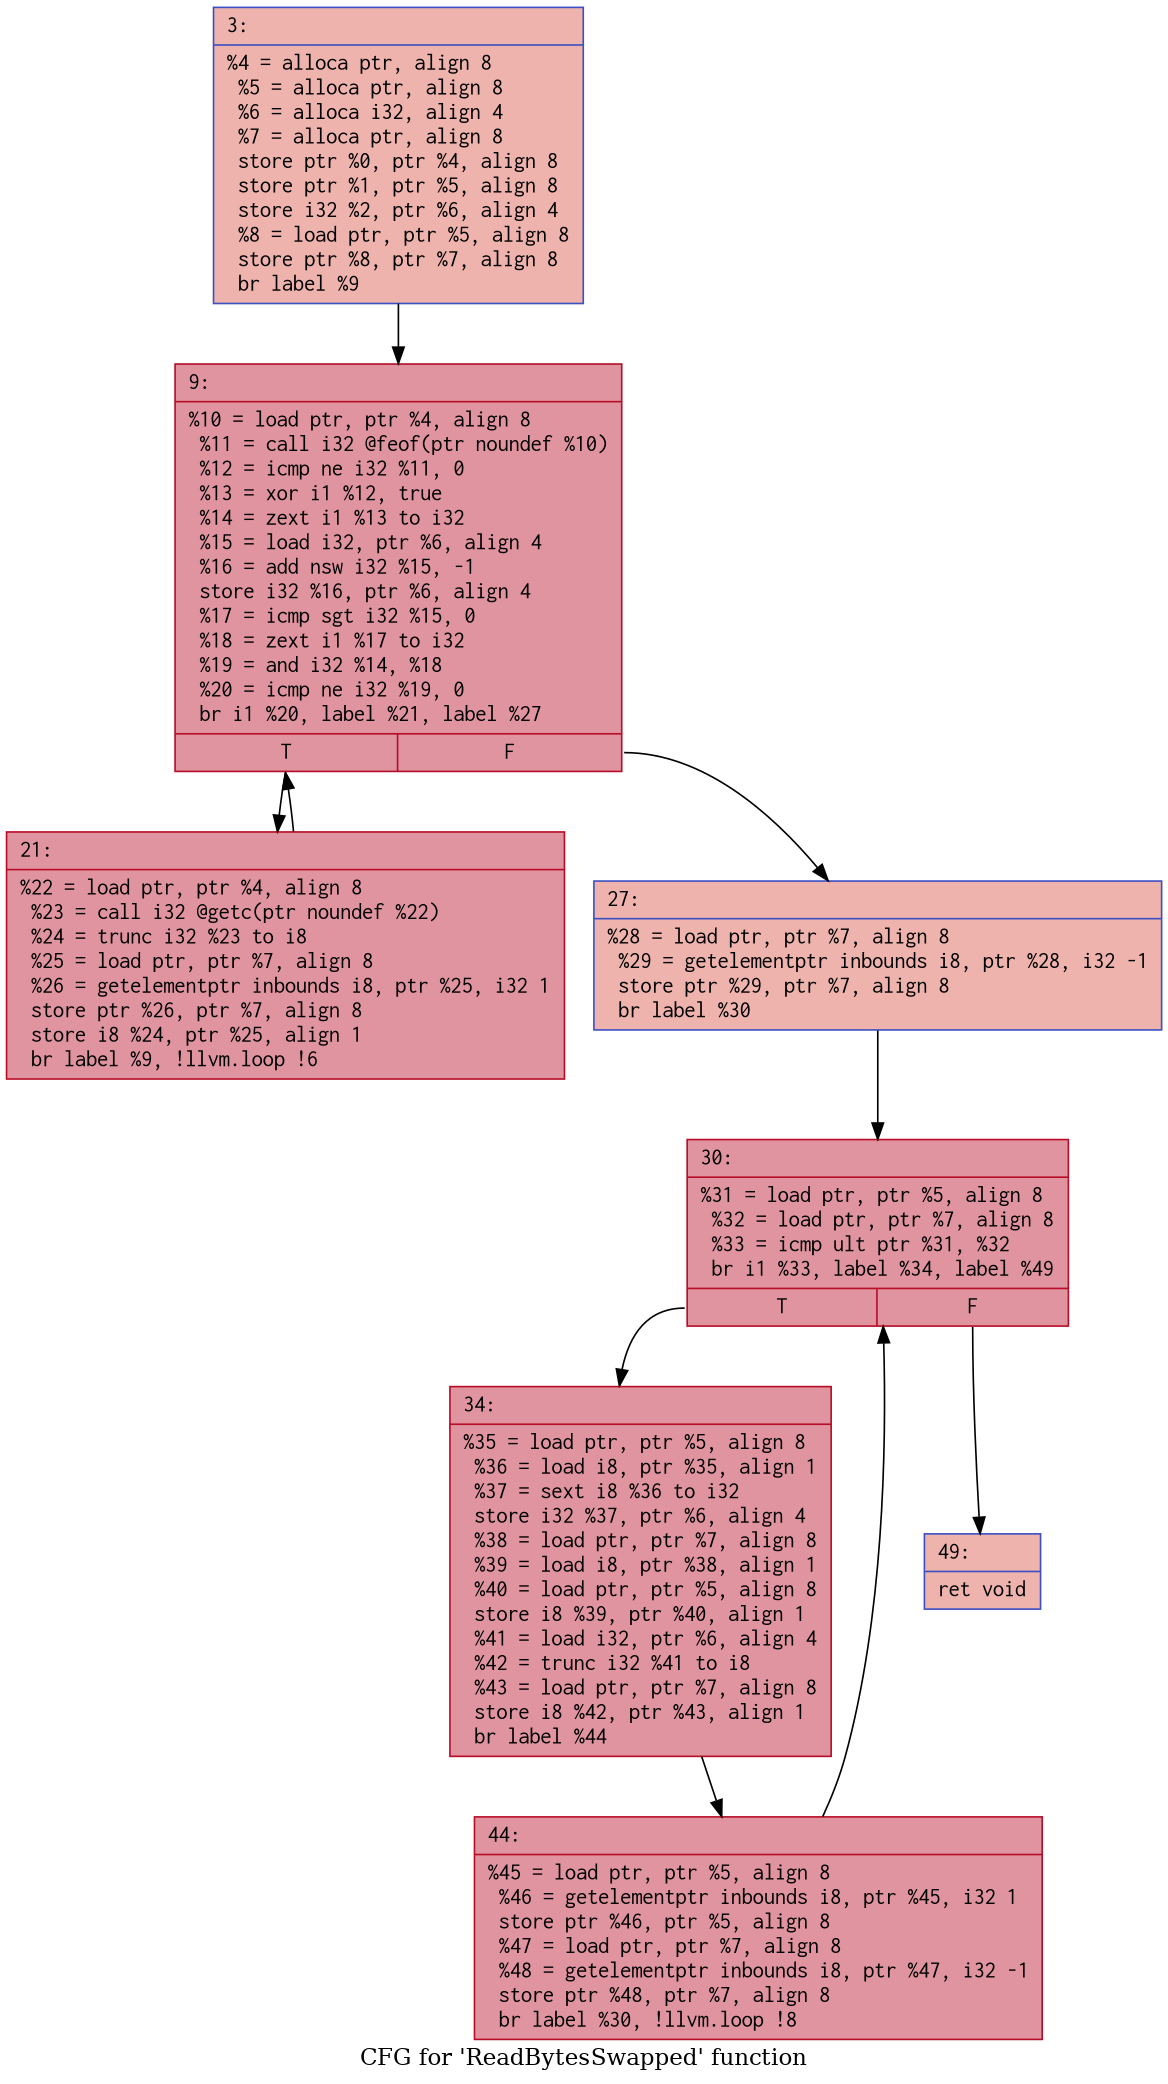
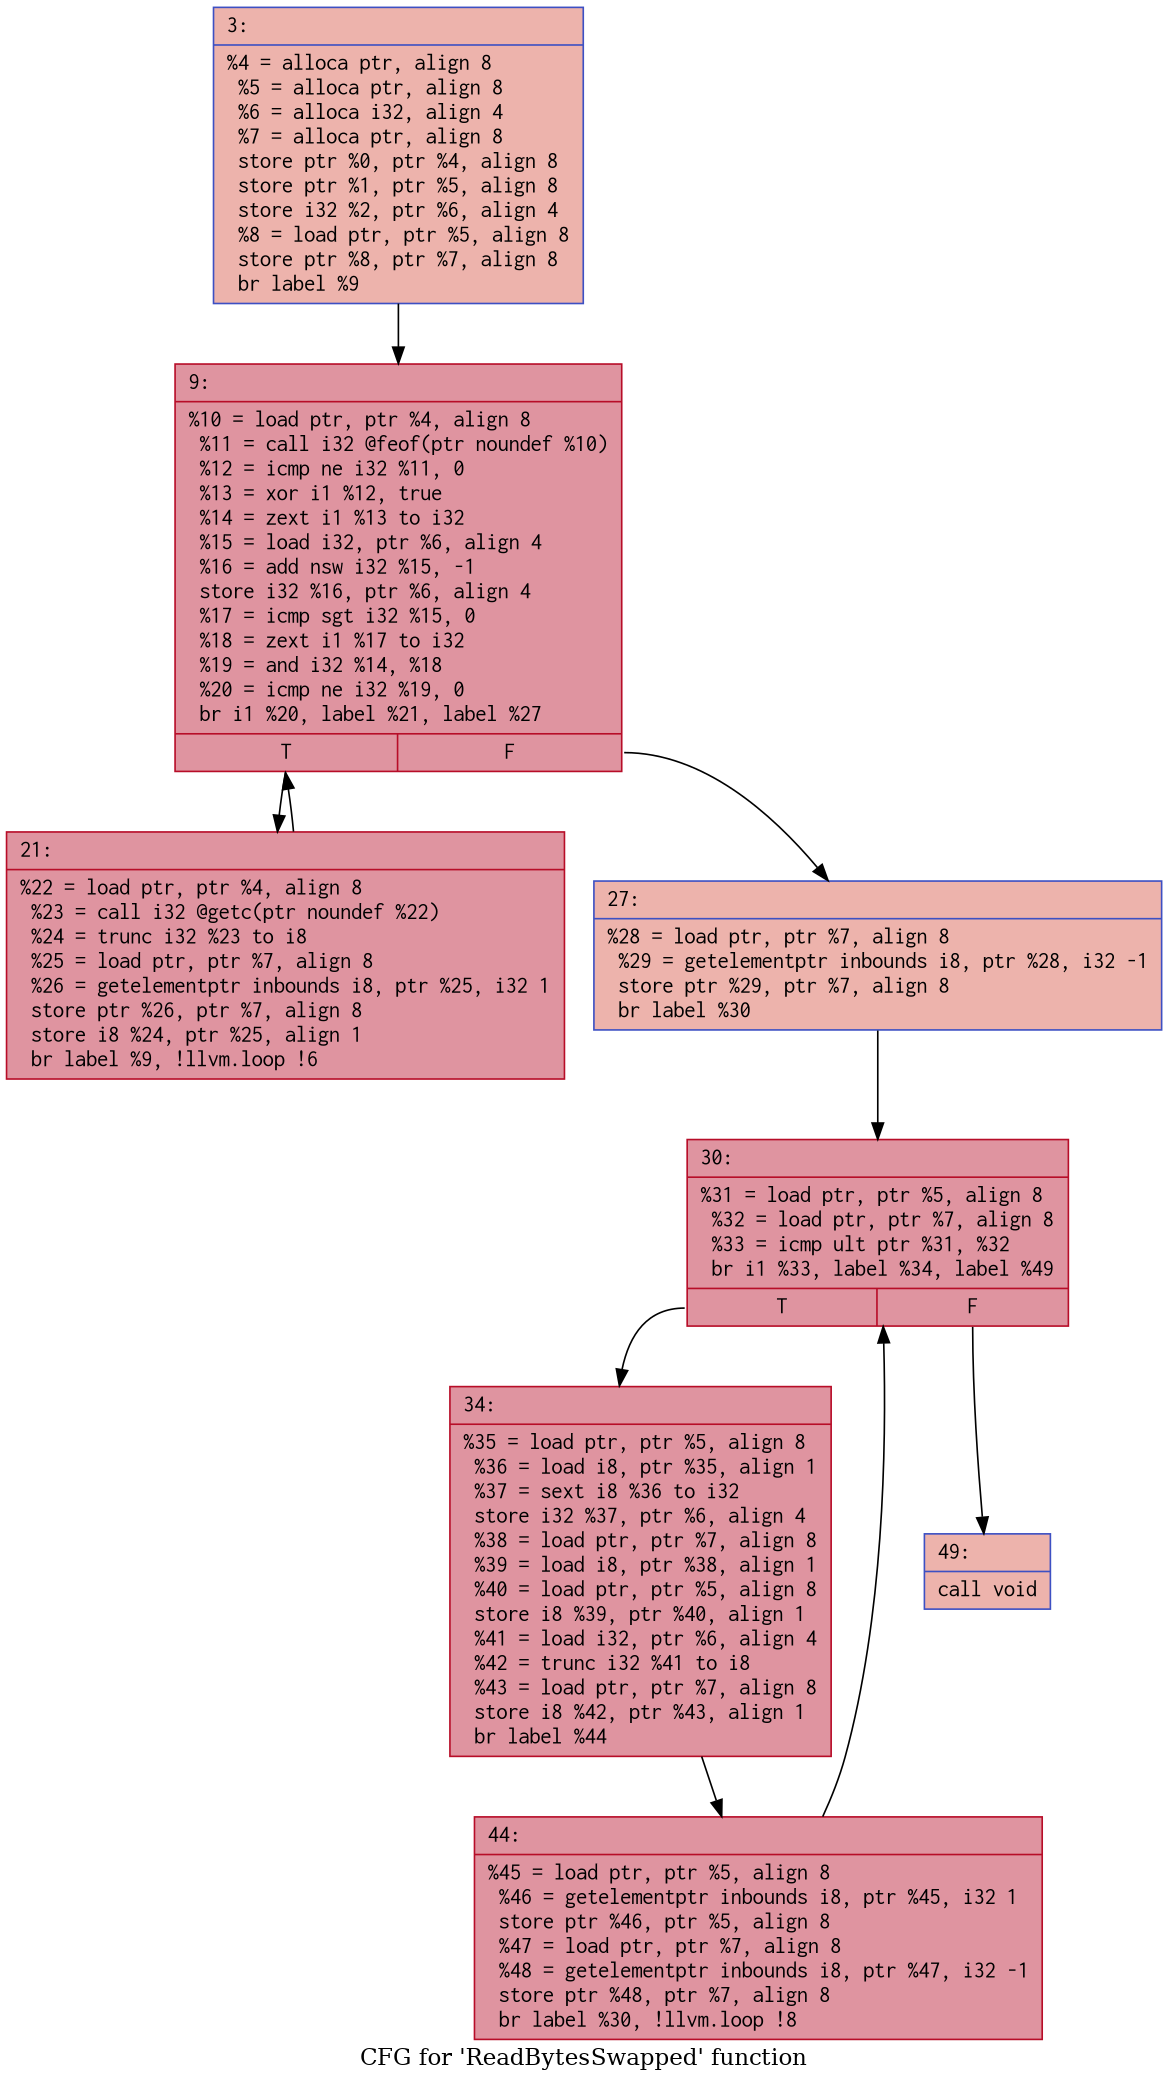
node "49:": text "ret void" -> "call void"
